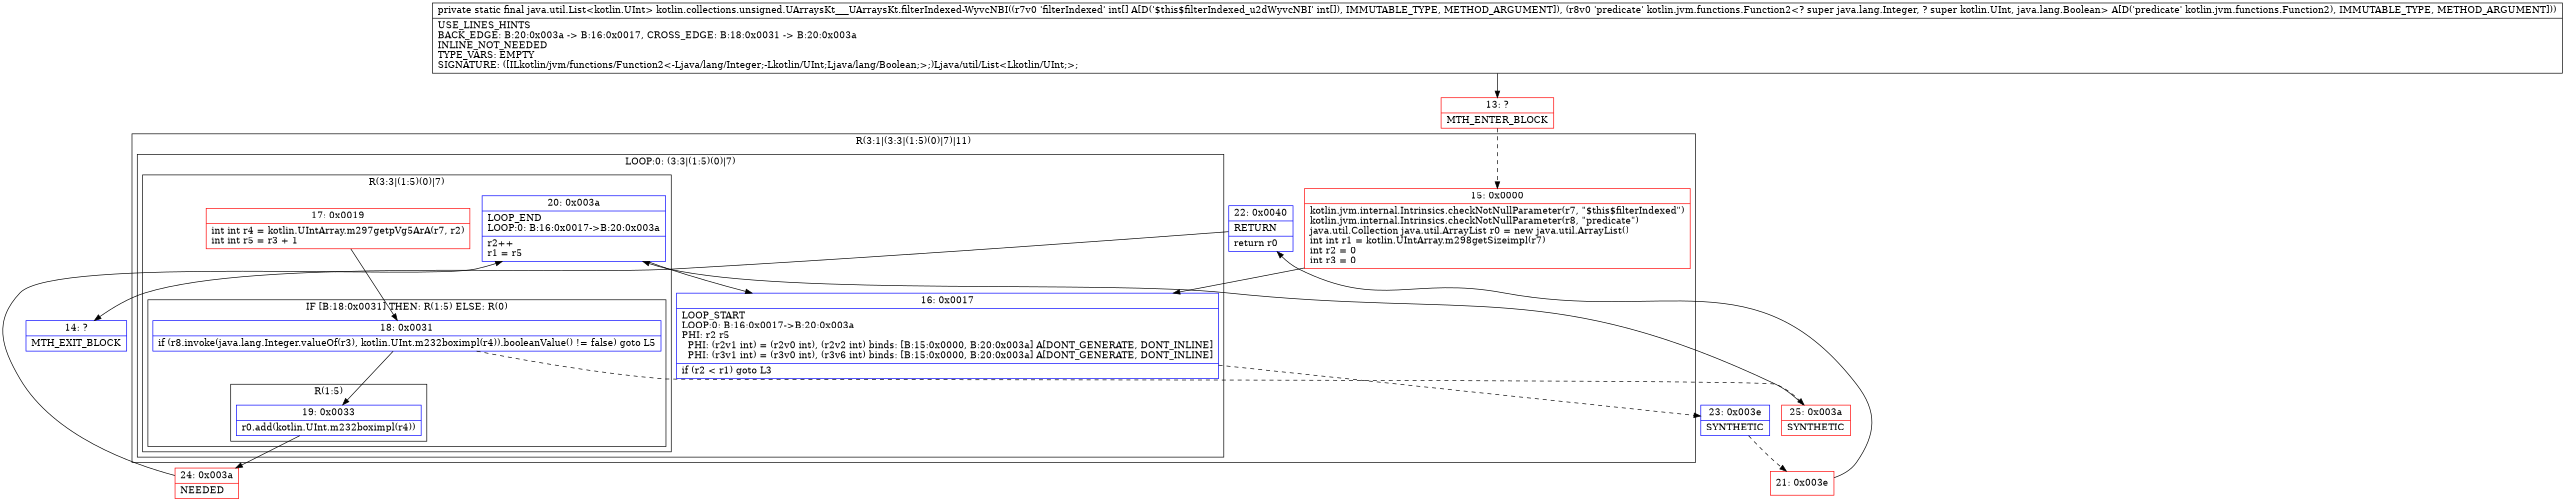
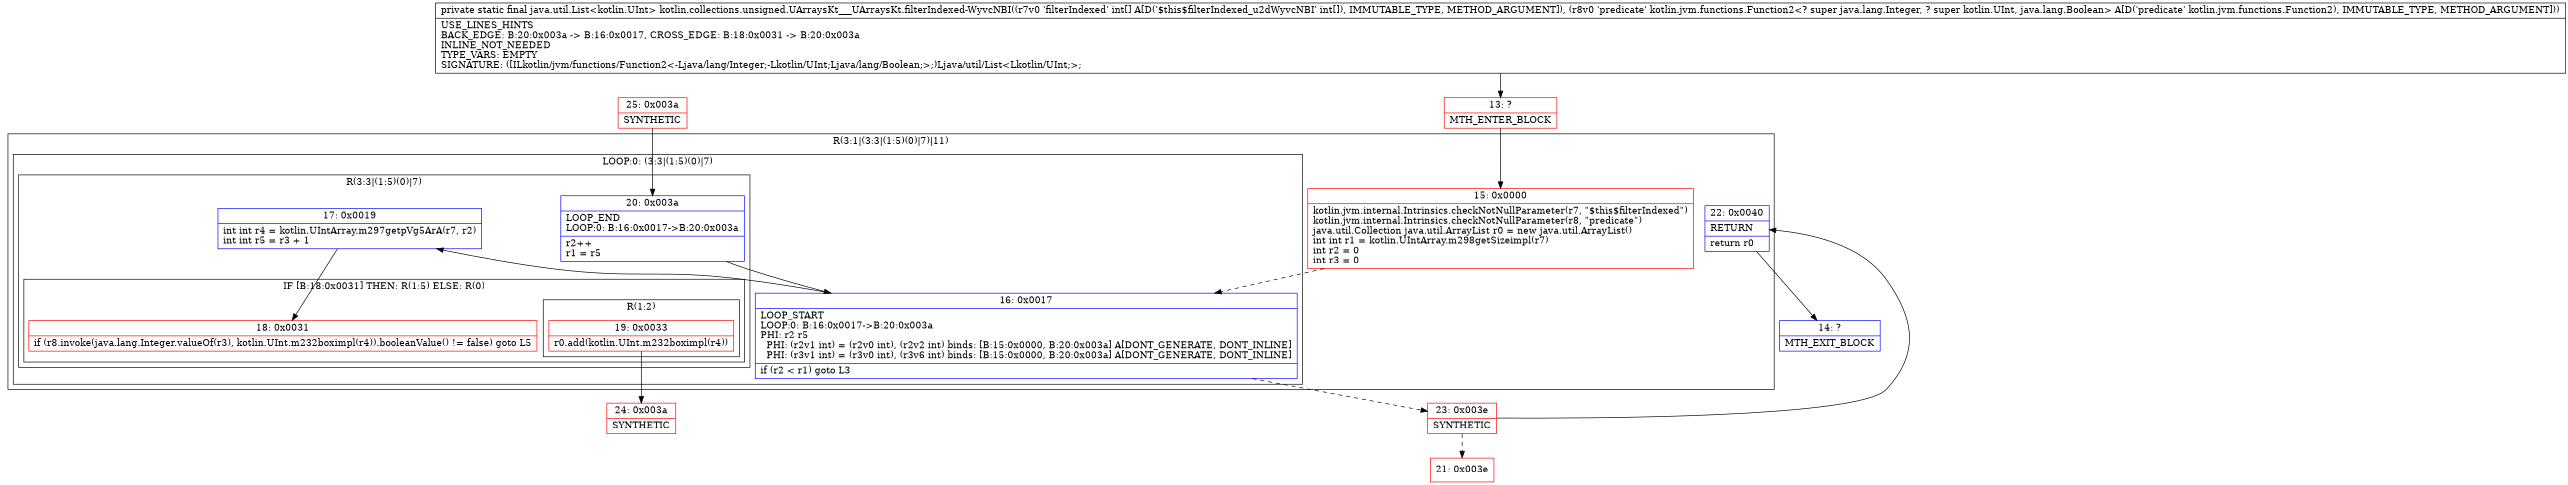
edge "13: ?" -> "15: 0x0000": style dashed -> solid
node "17: 0x0019": color red -> blue
edge "24: 0x003a" -> "20: 0x003a": removed
edge "16: 0x0017" -> "17: 0x0019": added
edge "15: 0x0000" -> "16: 0x0017": style solid -> dashed
edge "21: 0x003e" -> "22: 0x0040": now "23: 0x003e" -> "22: 0x0040"
node "18: 0x0031": color blue -> red
edge "18: 0x0031" -> "19: 0x0033": removed
edge "18: 0x0031" -> "25: 0x003a": removed
cluster "R(1:5)": label "R(1:5)" -> "R(1:2)"
node "19: 0x0033": color blue -> red
node "23: 0x003e": color blue -> red
node "24: 0x003a": text "NEEDED" -> "SYNTHETIC"
